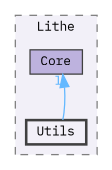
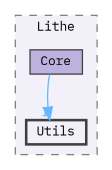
edge "Utils" -> "Core": reversed
